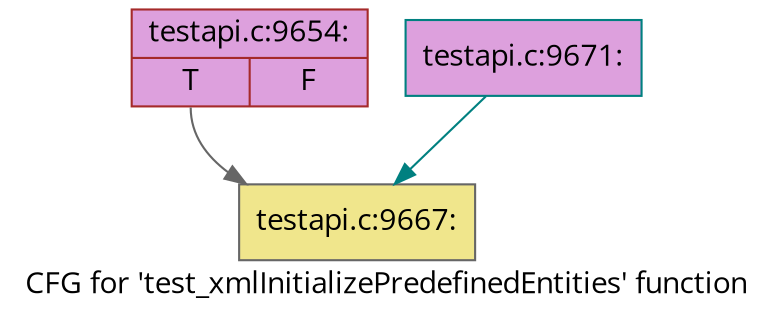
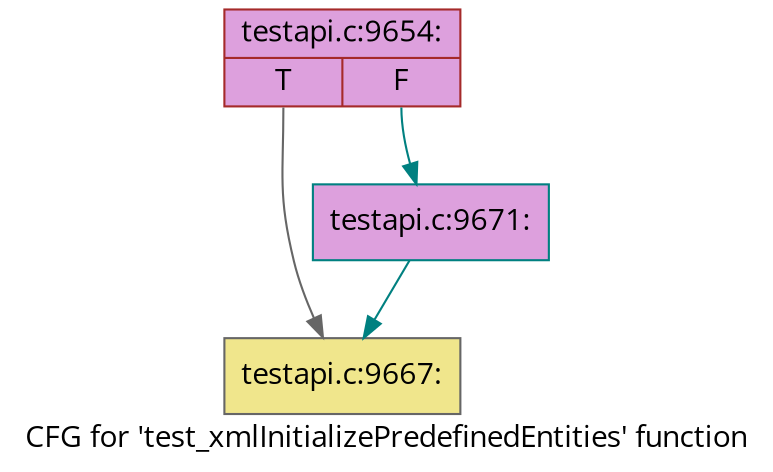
edge "testapi.c:9654:" -> "testapi.c:9671:": added
